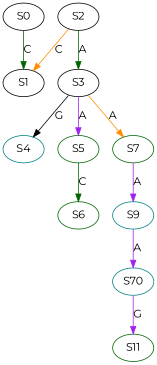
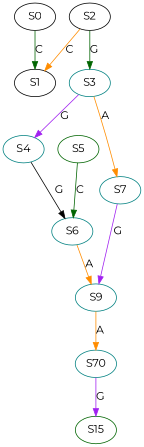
edge "S2" -> "S3": label "A" -> "G"
node "S3": color black -> teal
edge "S3" -> "S5": removed, label "A"
edge "S3" -> "S4": color black -> purple
node "S7": color darkgreen -> teal
edge "S7" -> "S9": label "A" -> "G"
edge "S4" -> "S6": added, label "G"
node "S6": color darkgreen -> teal
edge "S9" -> "S70": color purple -> darkorange
edge "S6" -> "S9": added, label "A"
node "S11": label "S11" -> "S15"
